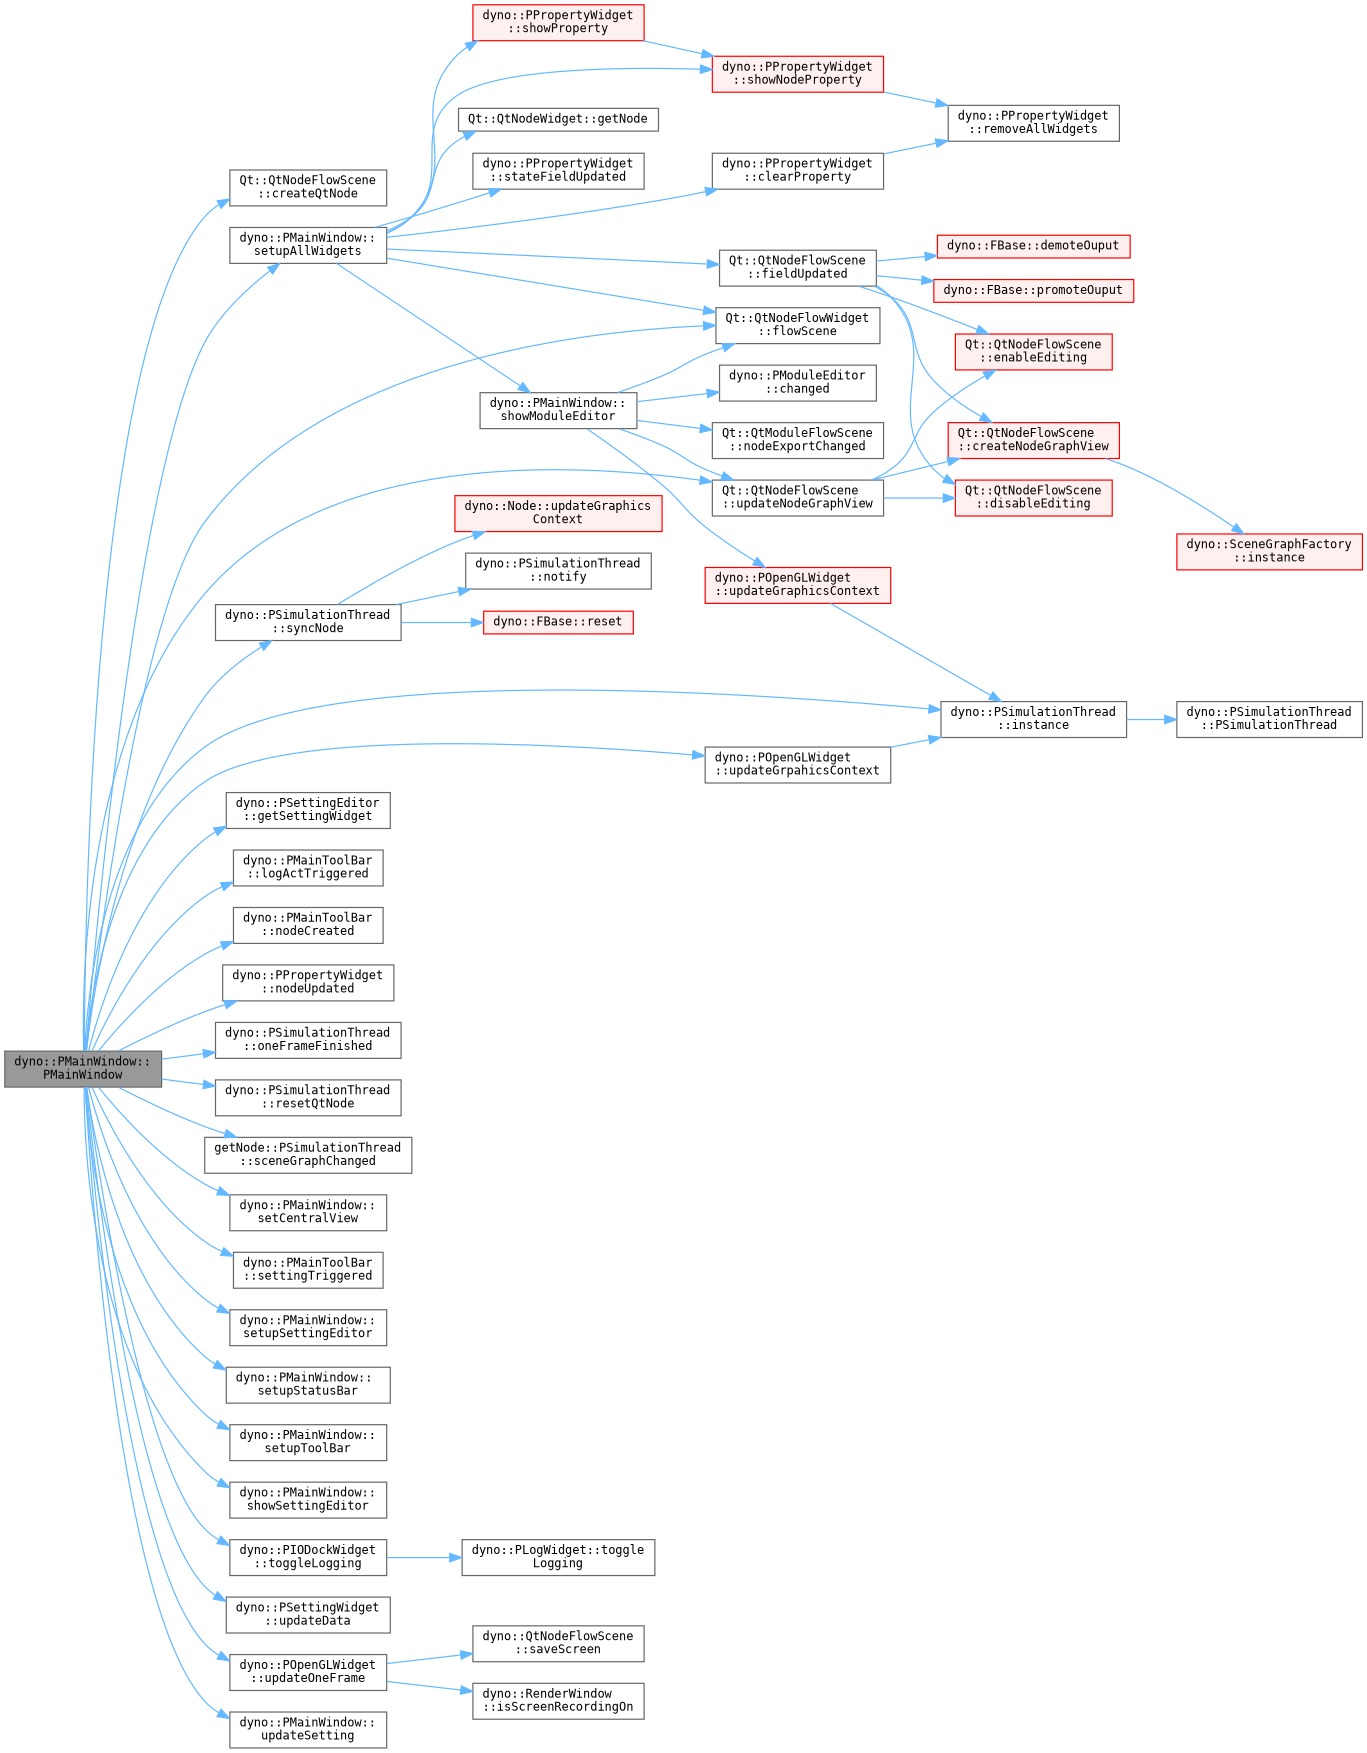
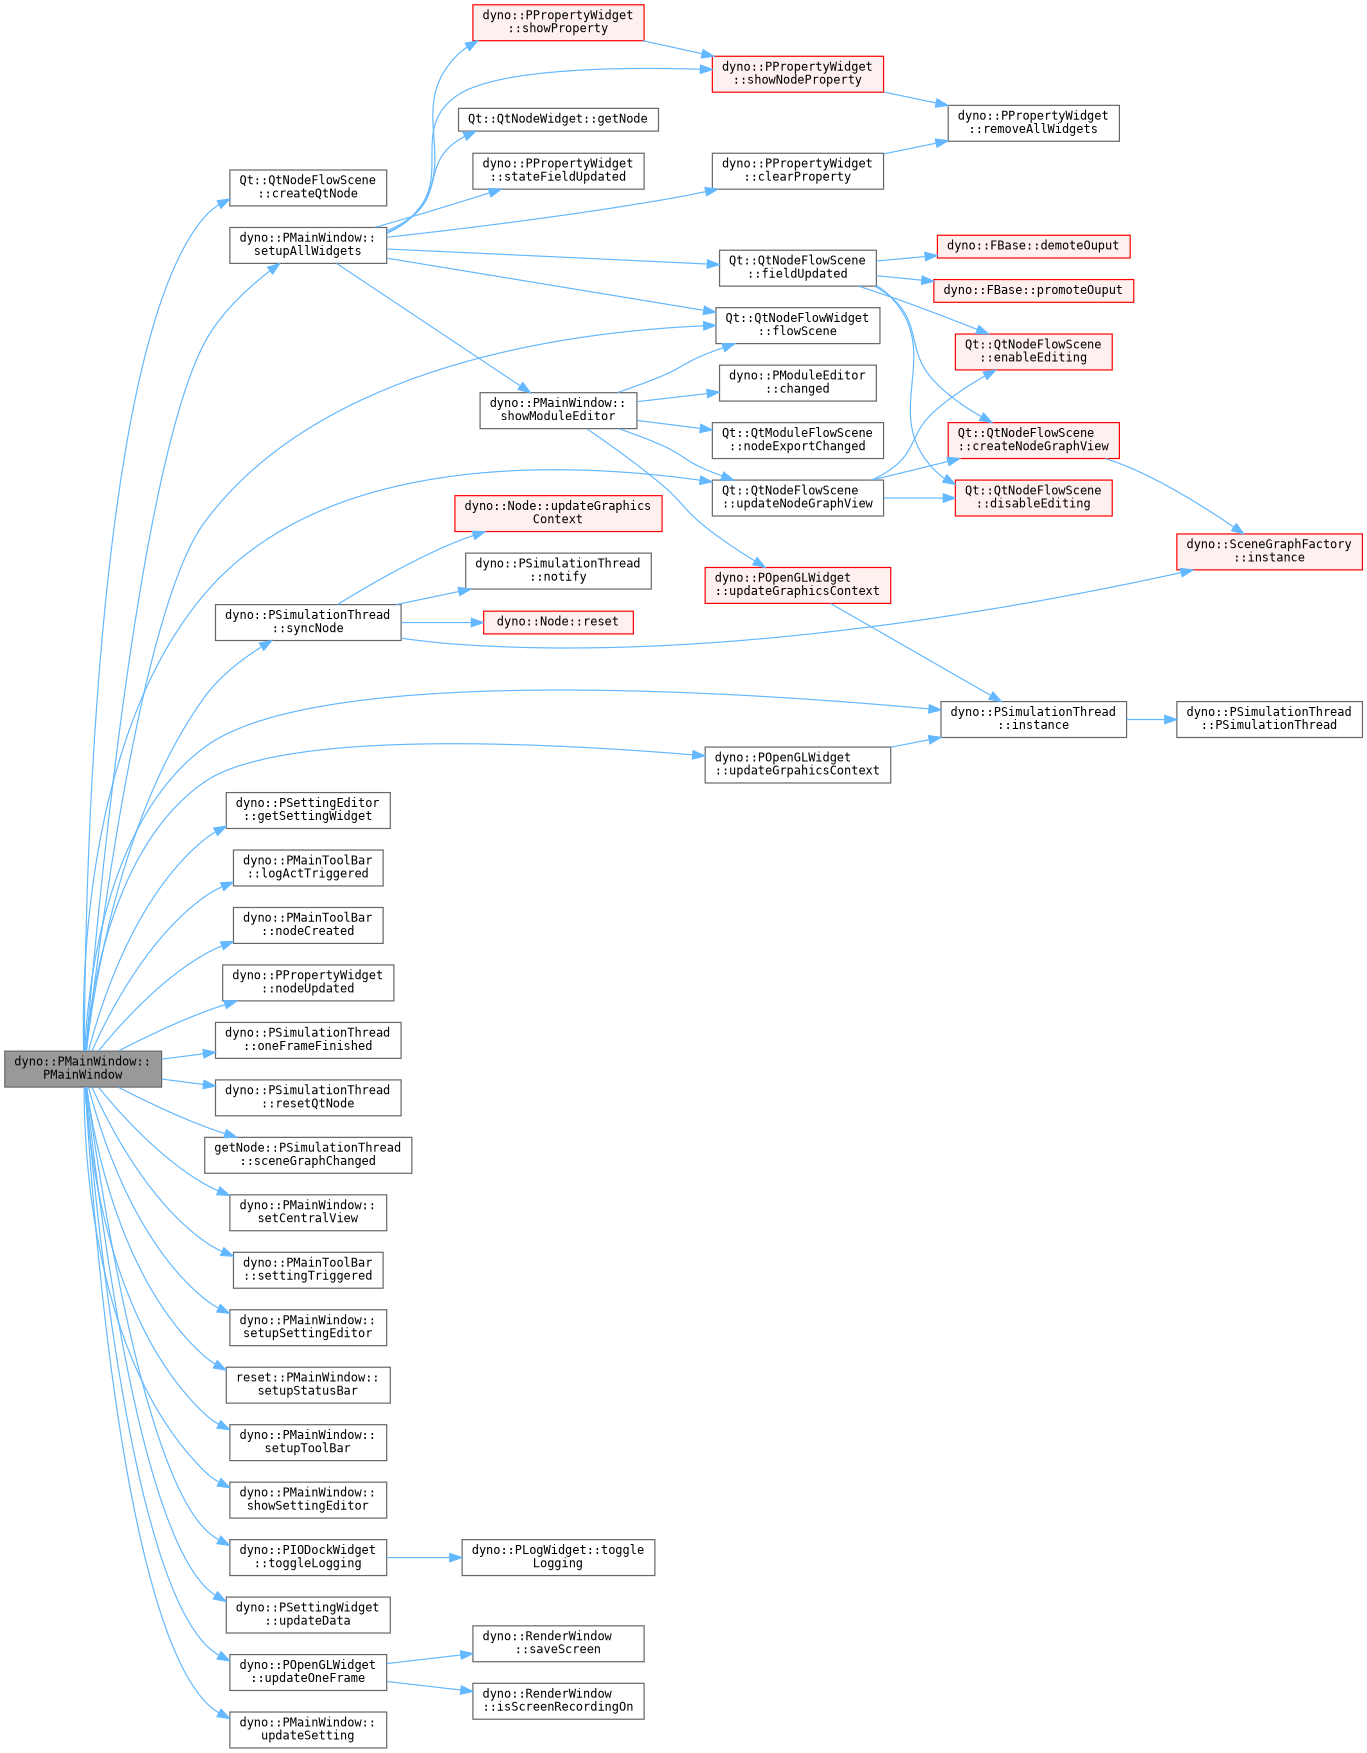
node "dyno::FBase::reset": label "dyno::FBase::reset" -> "dyno::Node::reset"
edge "dyno::PSimulationThread ::syncNode" -> "dyno::SceneGraphFactory ::instance": added
node "dyno::PMainWindow:: setupStatusBar": label "dyno::PMainWindow:: setupStatusBar" -> "reset::PMainWindow:: setupStatusBar"
node "dyno::QtNodeFlowScene ::saveScreen": label "dyno::QtNodeFlowScene ::saveScreen" -> "dyno::RenderWindow ::saveScreen"
